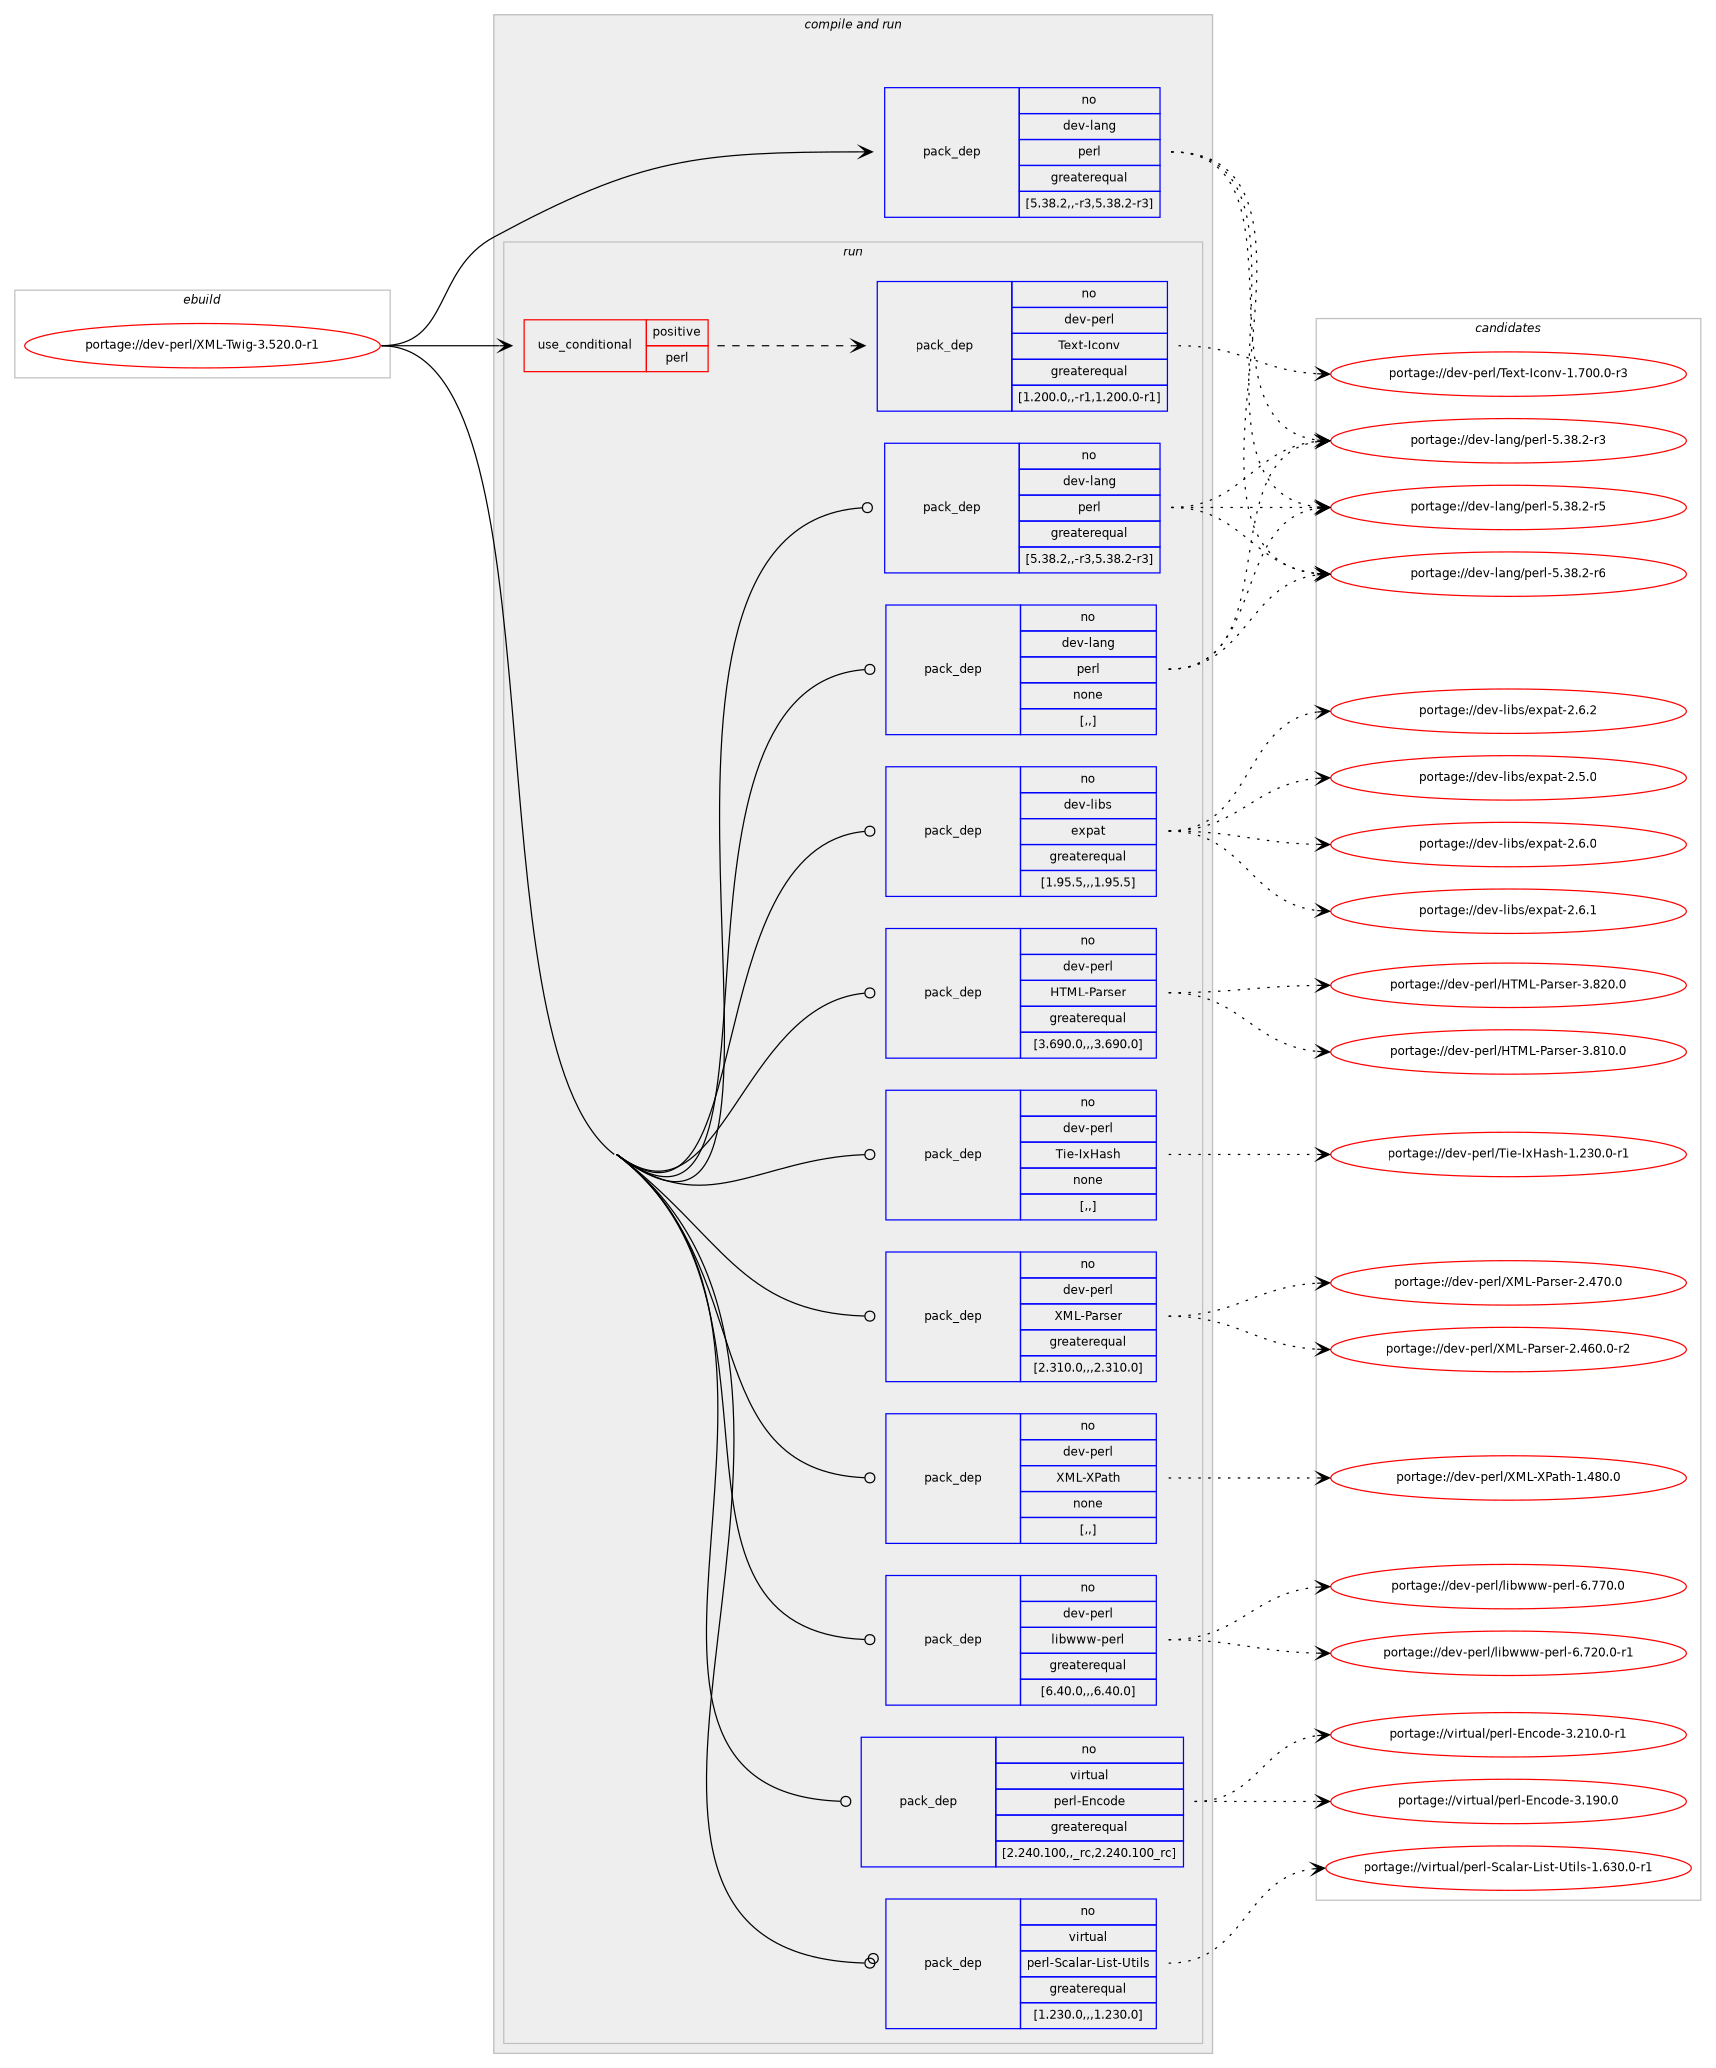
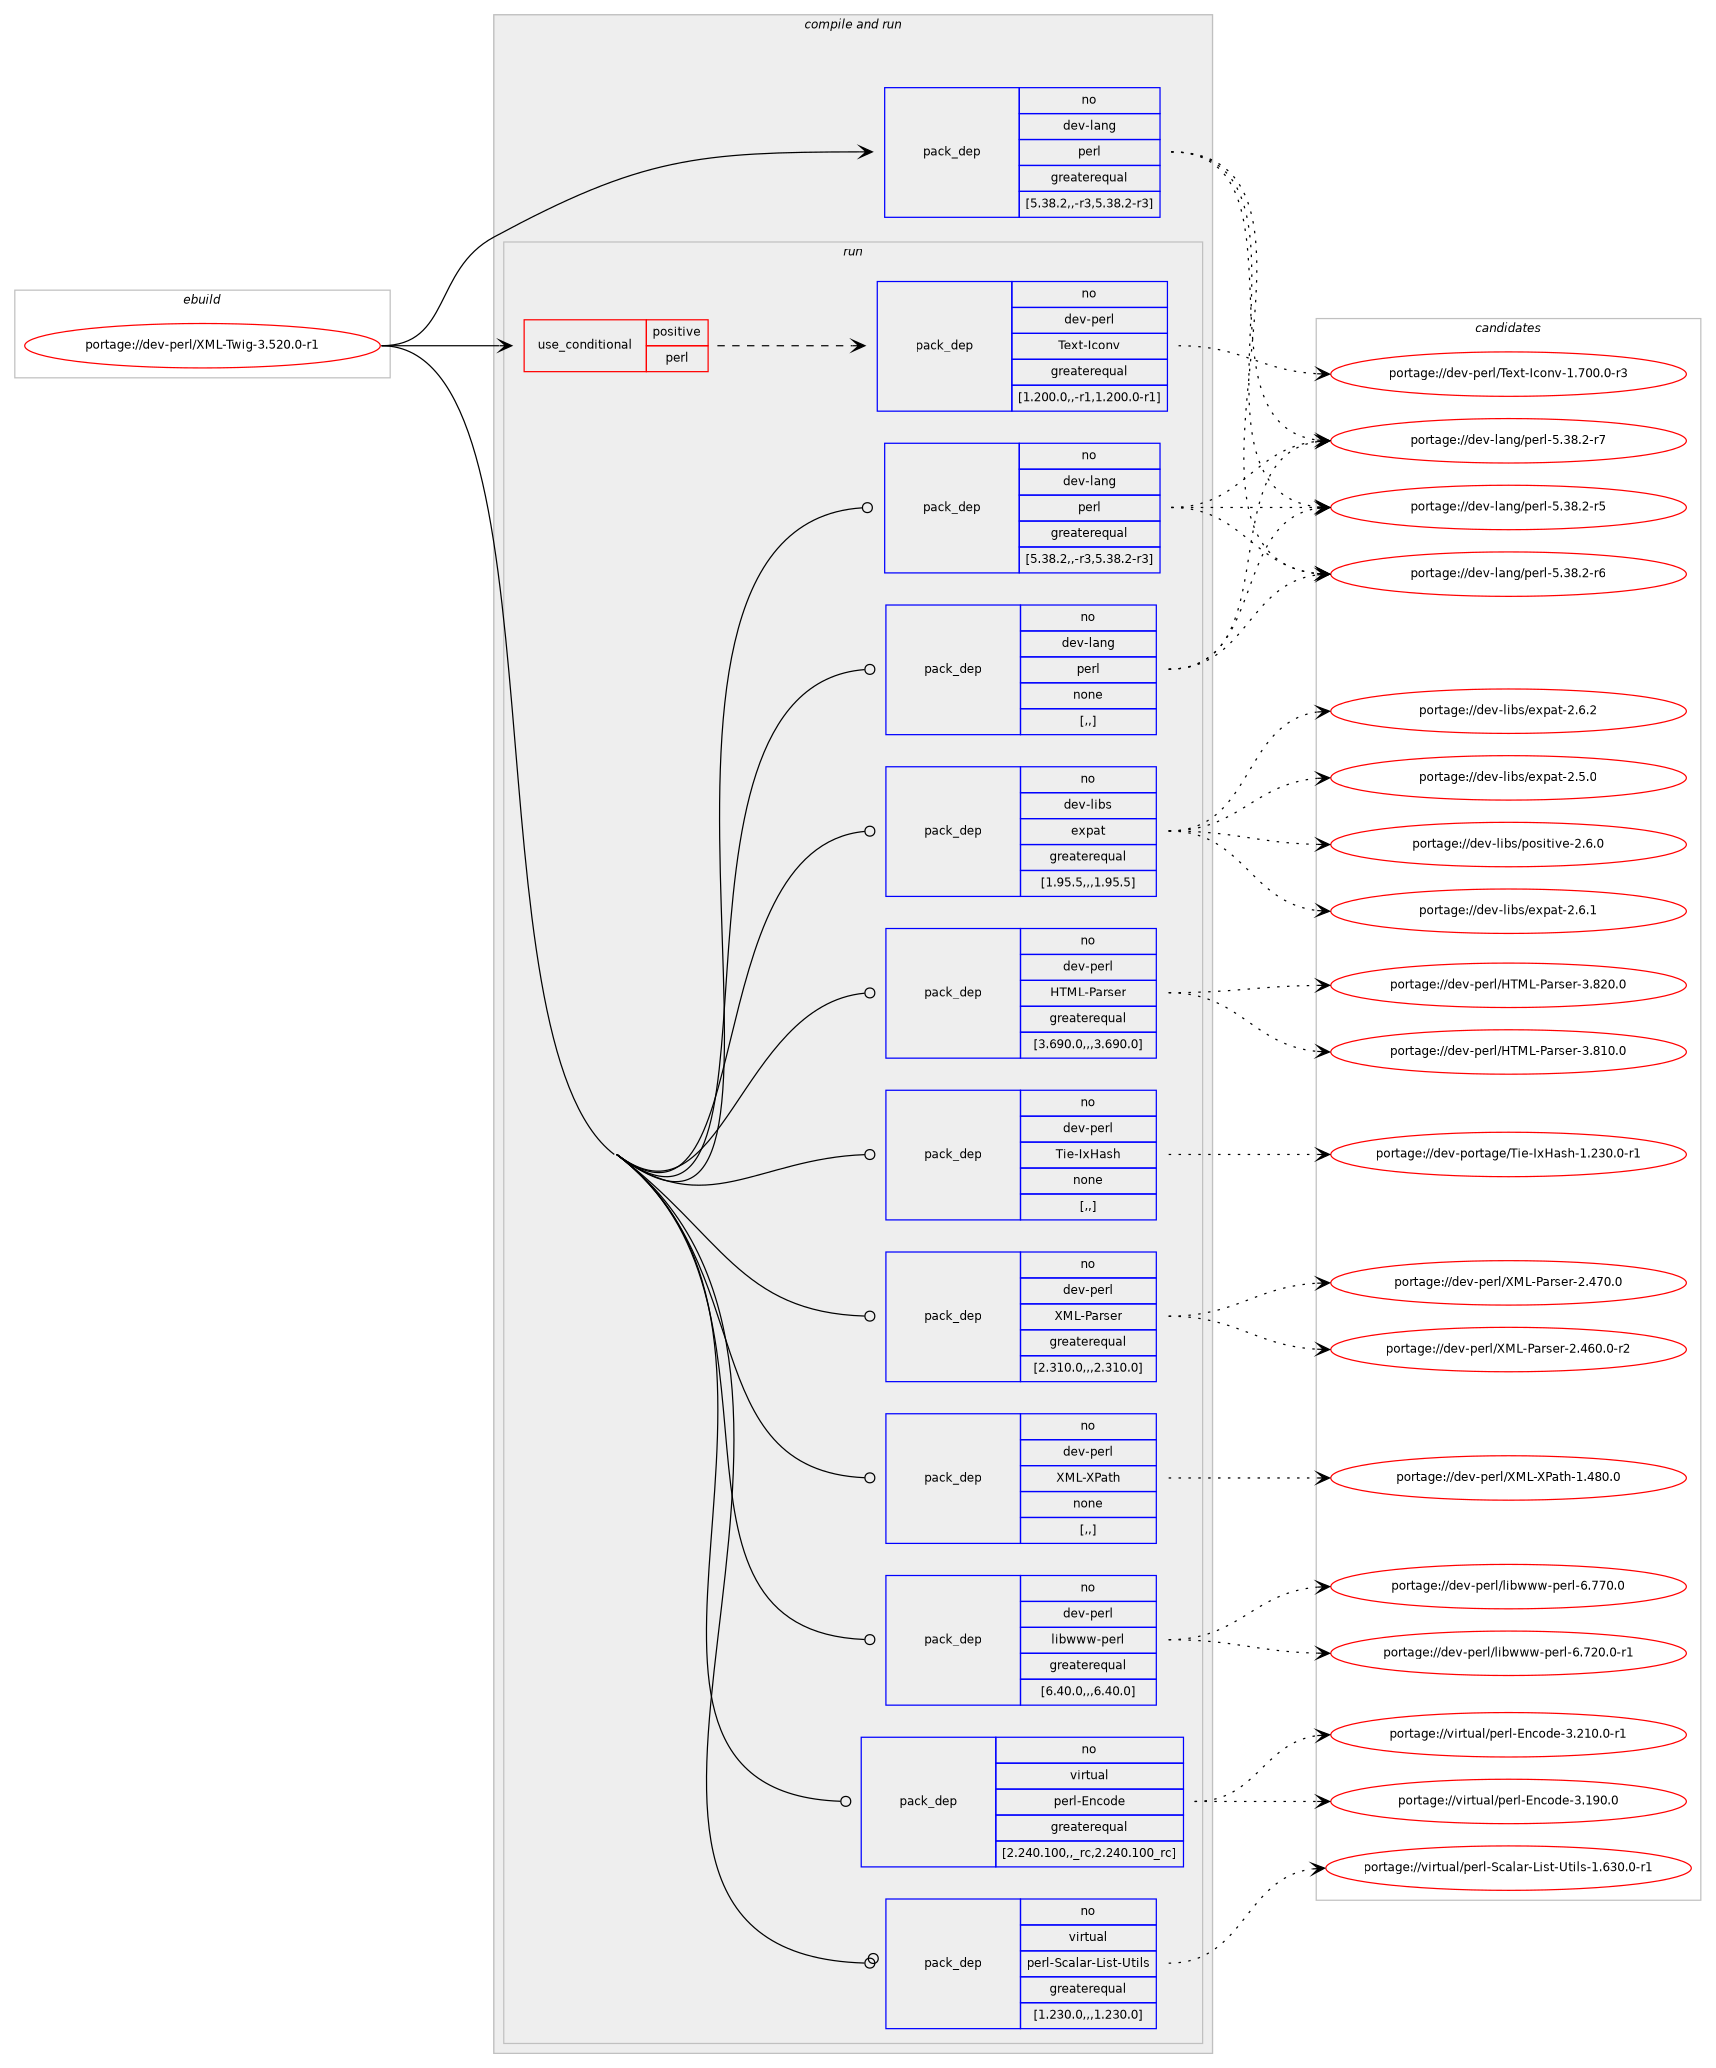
node "portage://dev-lang/perl-5.38.2-r3": label "portage://dev-lang/perl-5.38.2-r3" -> "portage://dev-lang/perl-5.38.2-r7"
node "portage://dev-libs/expat-2.6.0": label "portage://dev-libs/expat-2.6.0" -> "portage://dev-libs/positive-2.6.0"
node "portage://dev-perl/Tie-IxHash-1.230.0-r1": label "portage://dev-perl/Tie-IxHash-1.230.0-r1" -> "portage://dev-portage/Tie-IxHash-1.230.0-r1"
